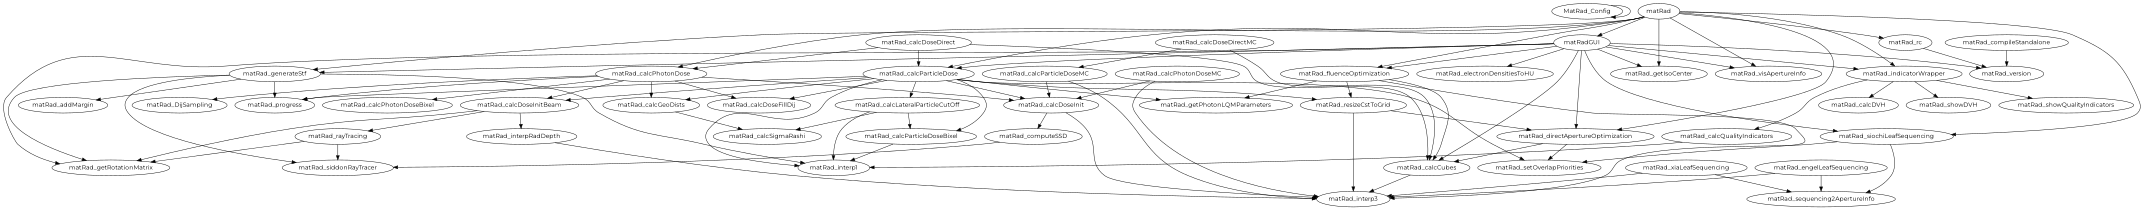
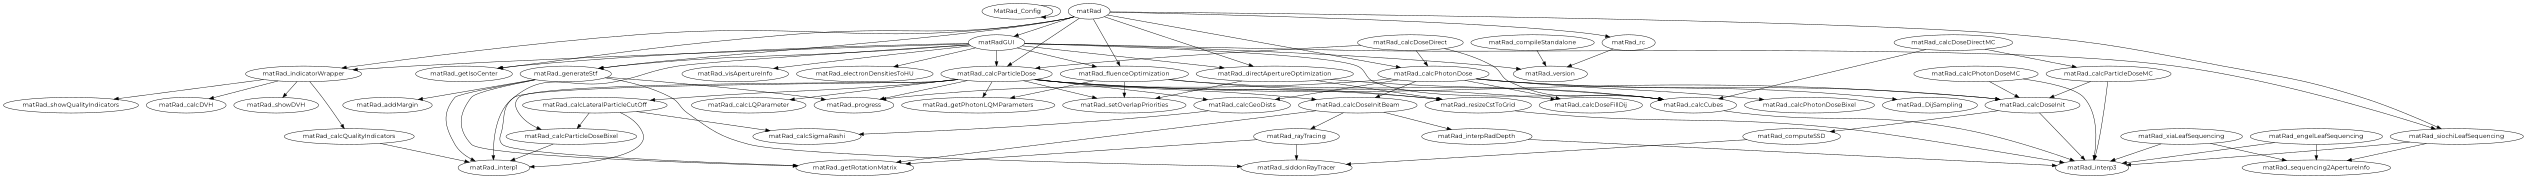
edge "matRad" -> "matRad_visApertureInfo": removed
node "matRad_calcLQParameter": added
edge "matRad_resizeCstToGrid" -> "matRad_directApertureOptimization": reversed
